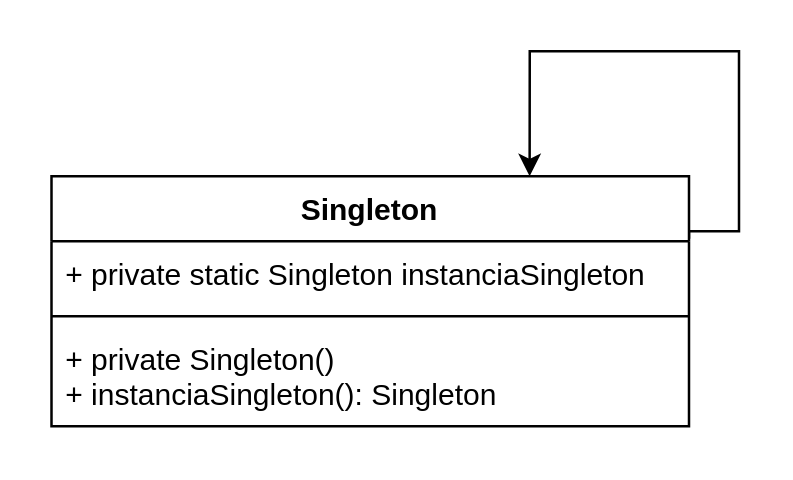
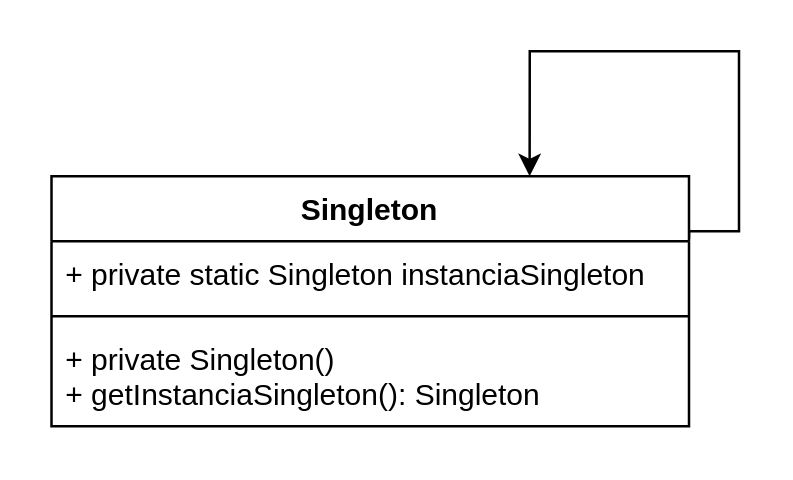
node "+ private Singleton() + instanciaSingleton(): Singleton": label "+ private Singleton() + instanciaSingleton(): Singleton" -> "+ private Singleton() + getInstanciaSingleton(): Singleton"
